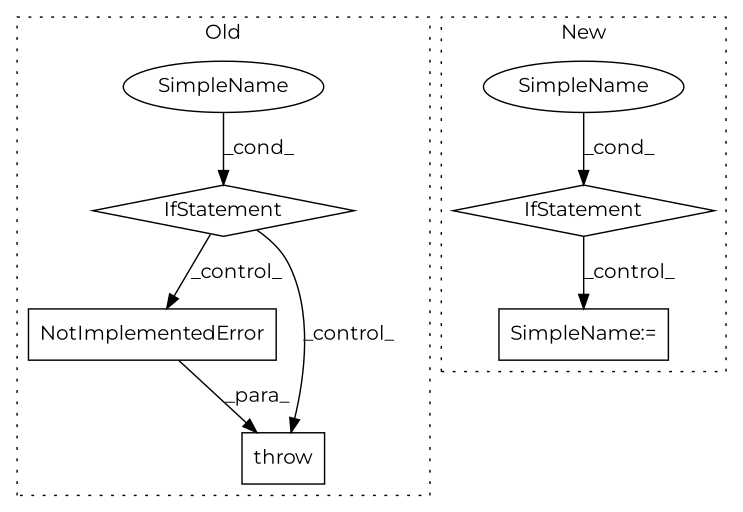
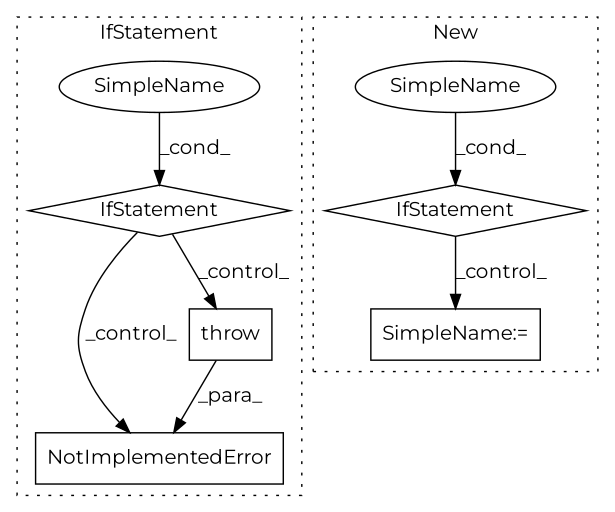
cluster "Old": label "Old" -> "IfStatement"
edge "NotImplementedError" -> "throw": reversed
